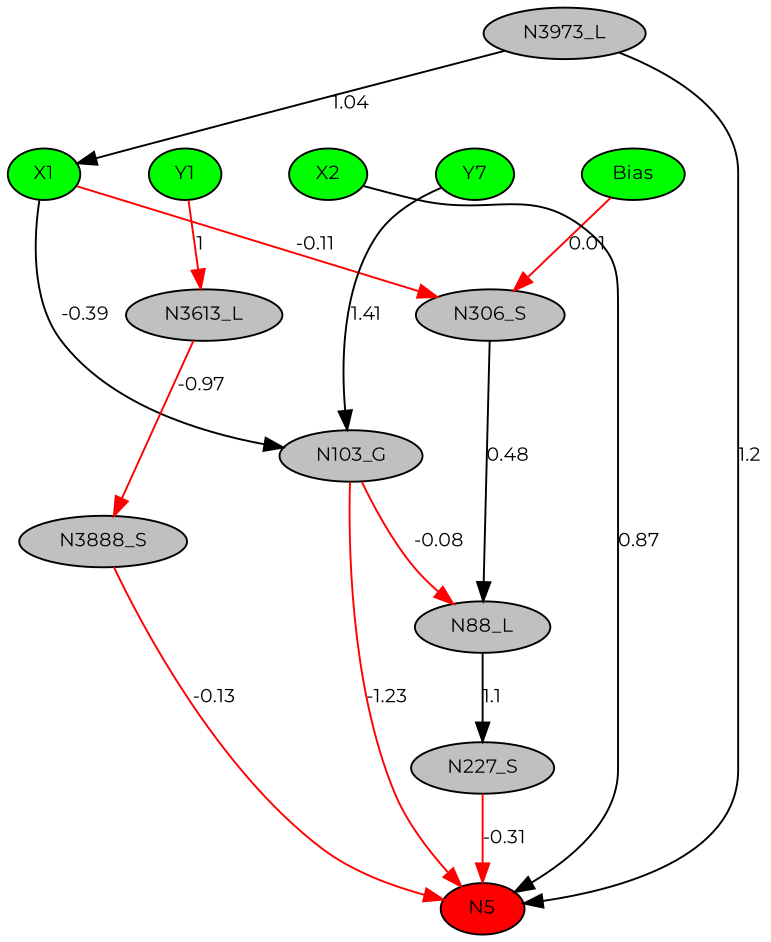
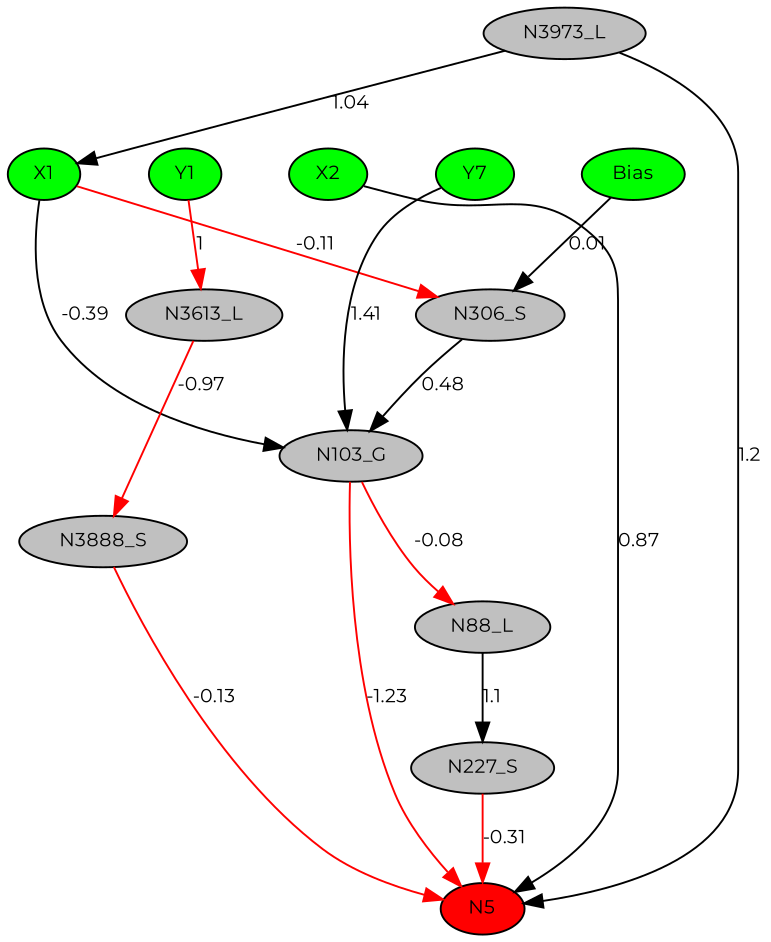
edge "Bias" -> "N306_S": color red -> black
edge "N306_S" -> "N88_L": now "N306_S" -> "N103_G"
